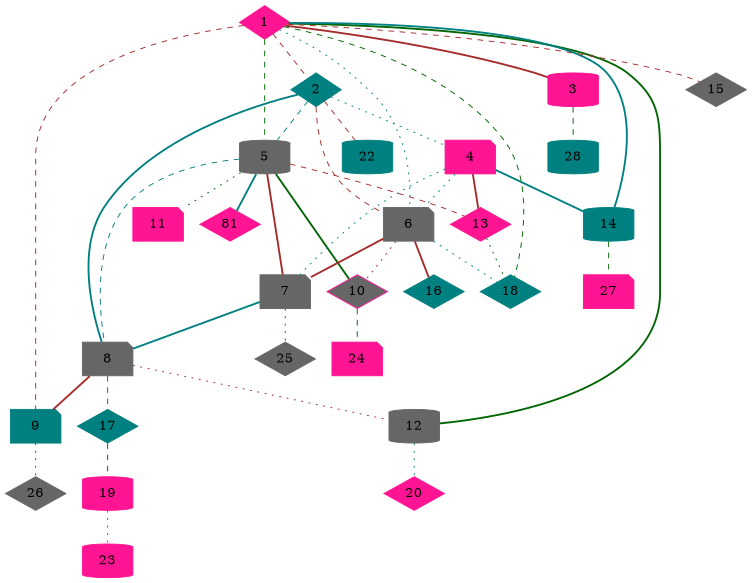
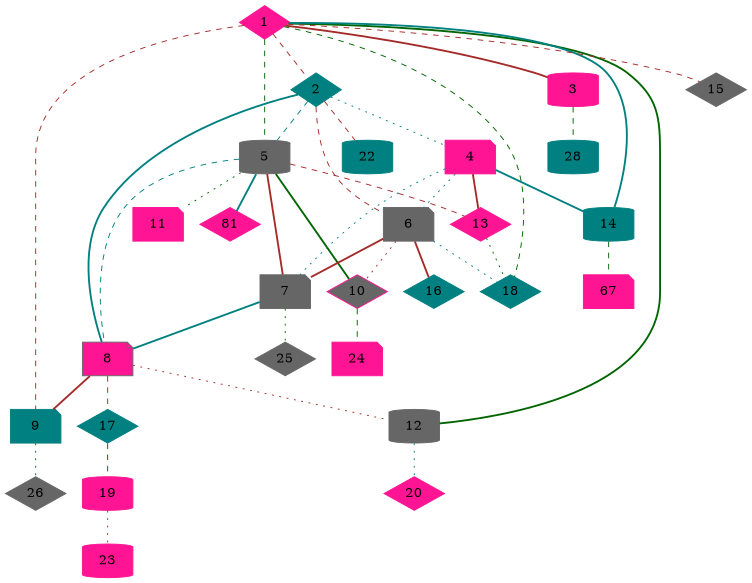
edge "1" -- "6": removed
node "27": label "27" -> "67"
node "8": fillcolor gray40 -> deeppink
